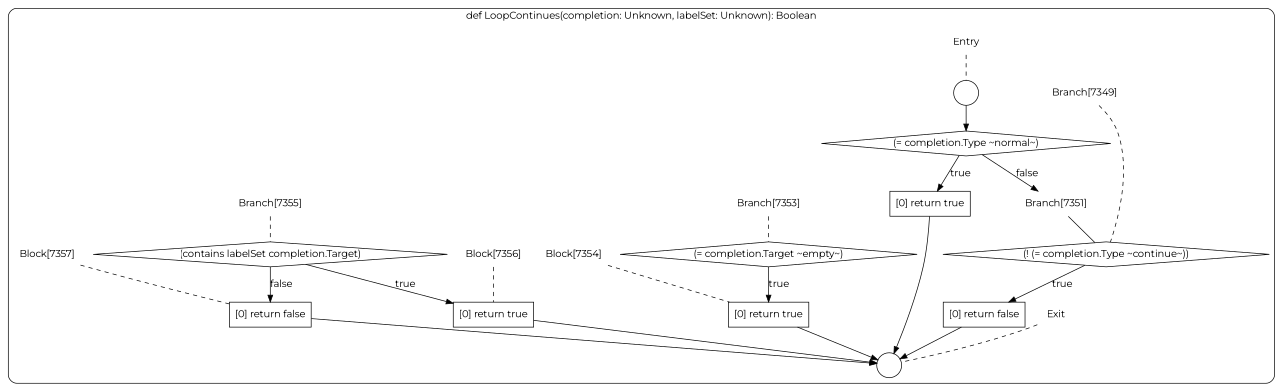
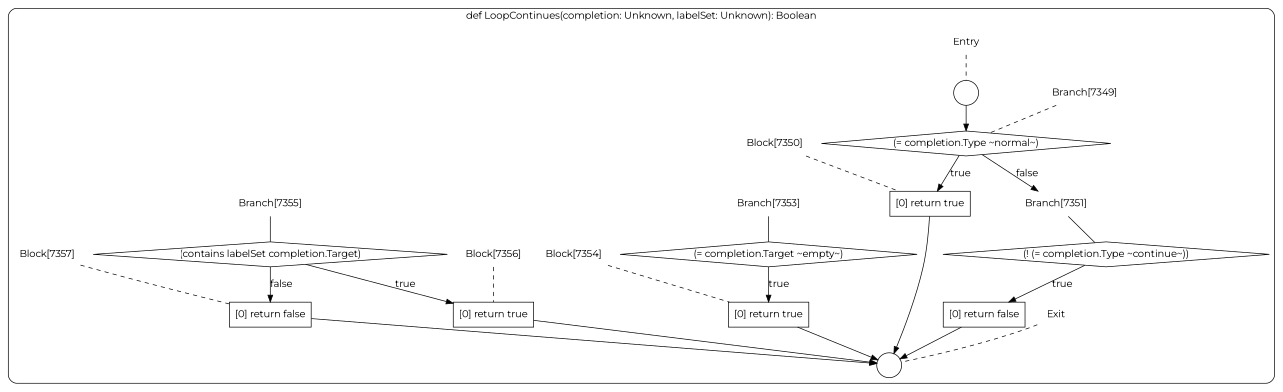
node "Block[7350]": added
edge "Branch[7349]" -- "(! (= completion.Type ~continue~))": now "Branch[7349]" -- "(= completion.Type ~normal~)"
edge "Branch[7355]" -- "(contains labelSet completion.Target)": style dashed -> solid
edge "Branch[7353]" -- "(= completion.Target ~empty~)": style dashed -> solid
